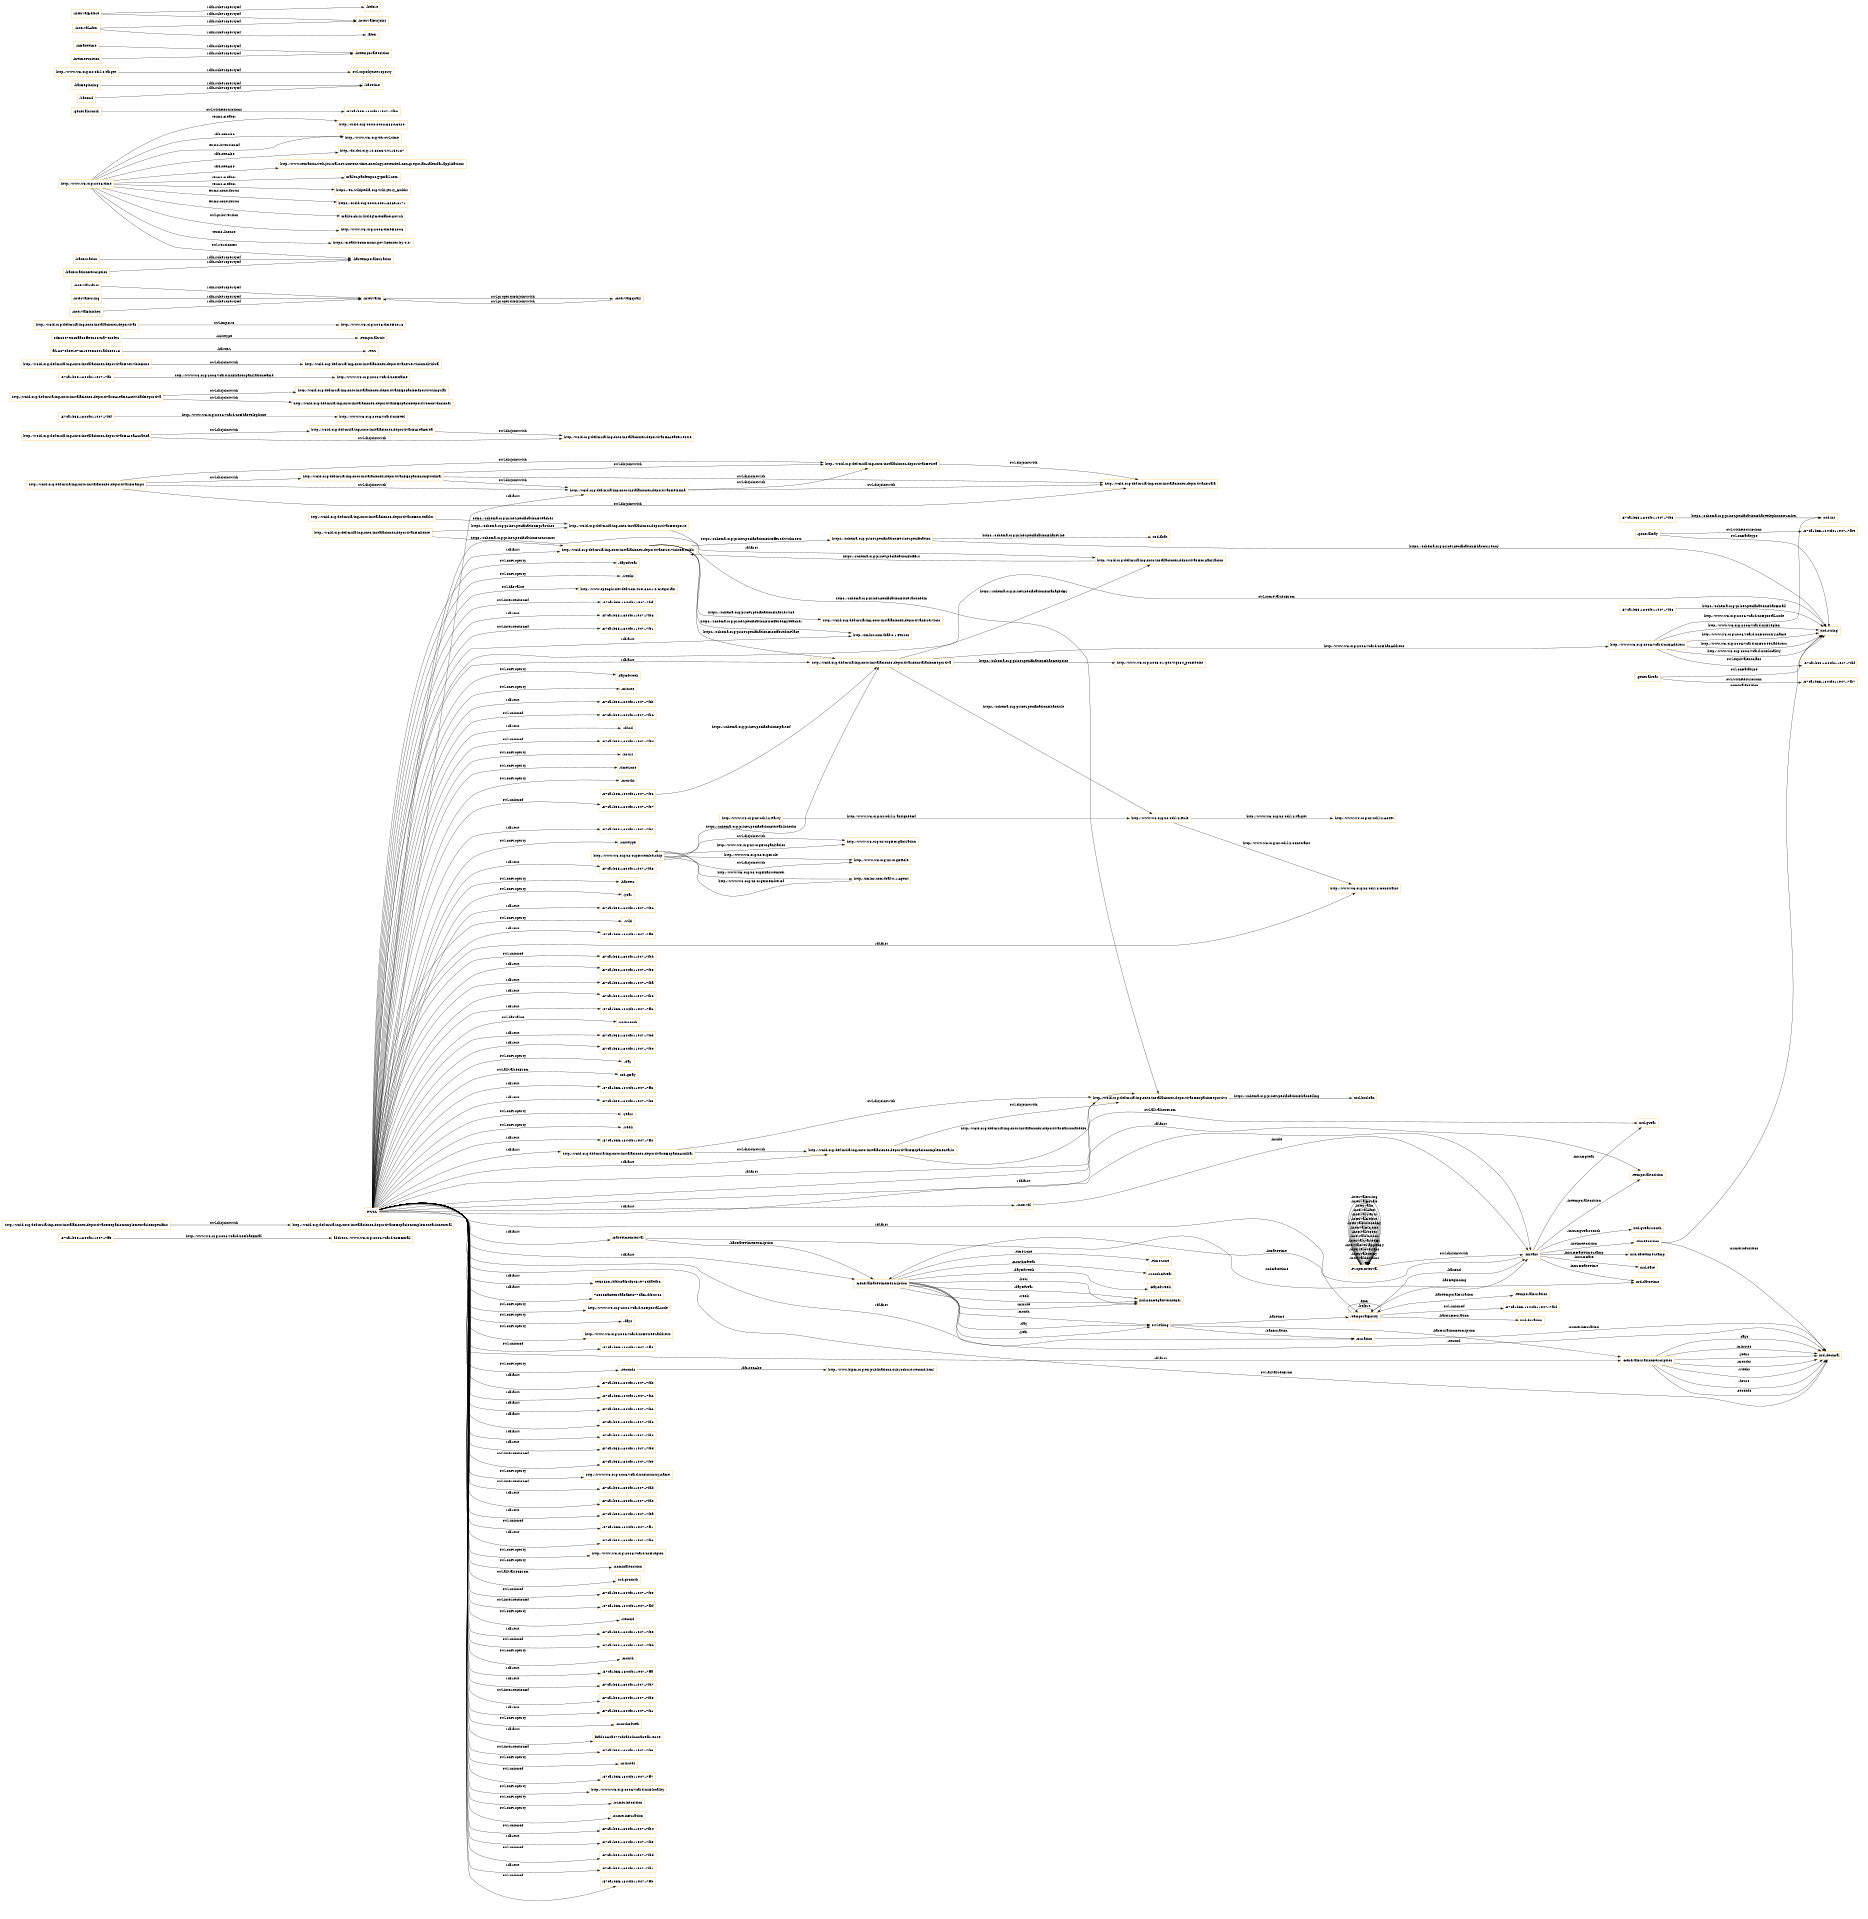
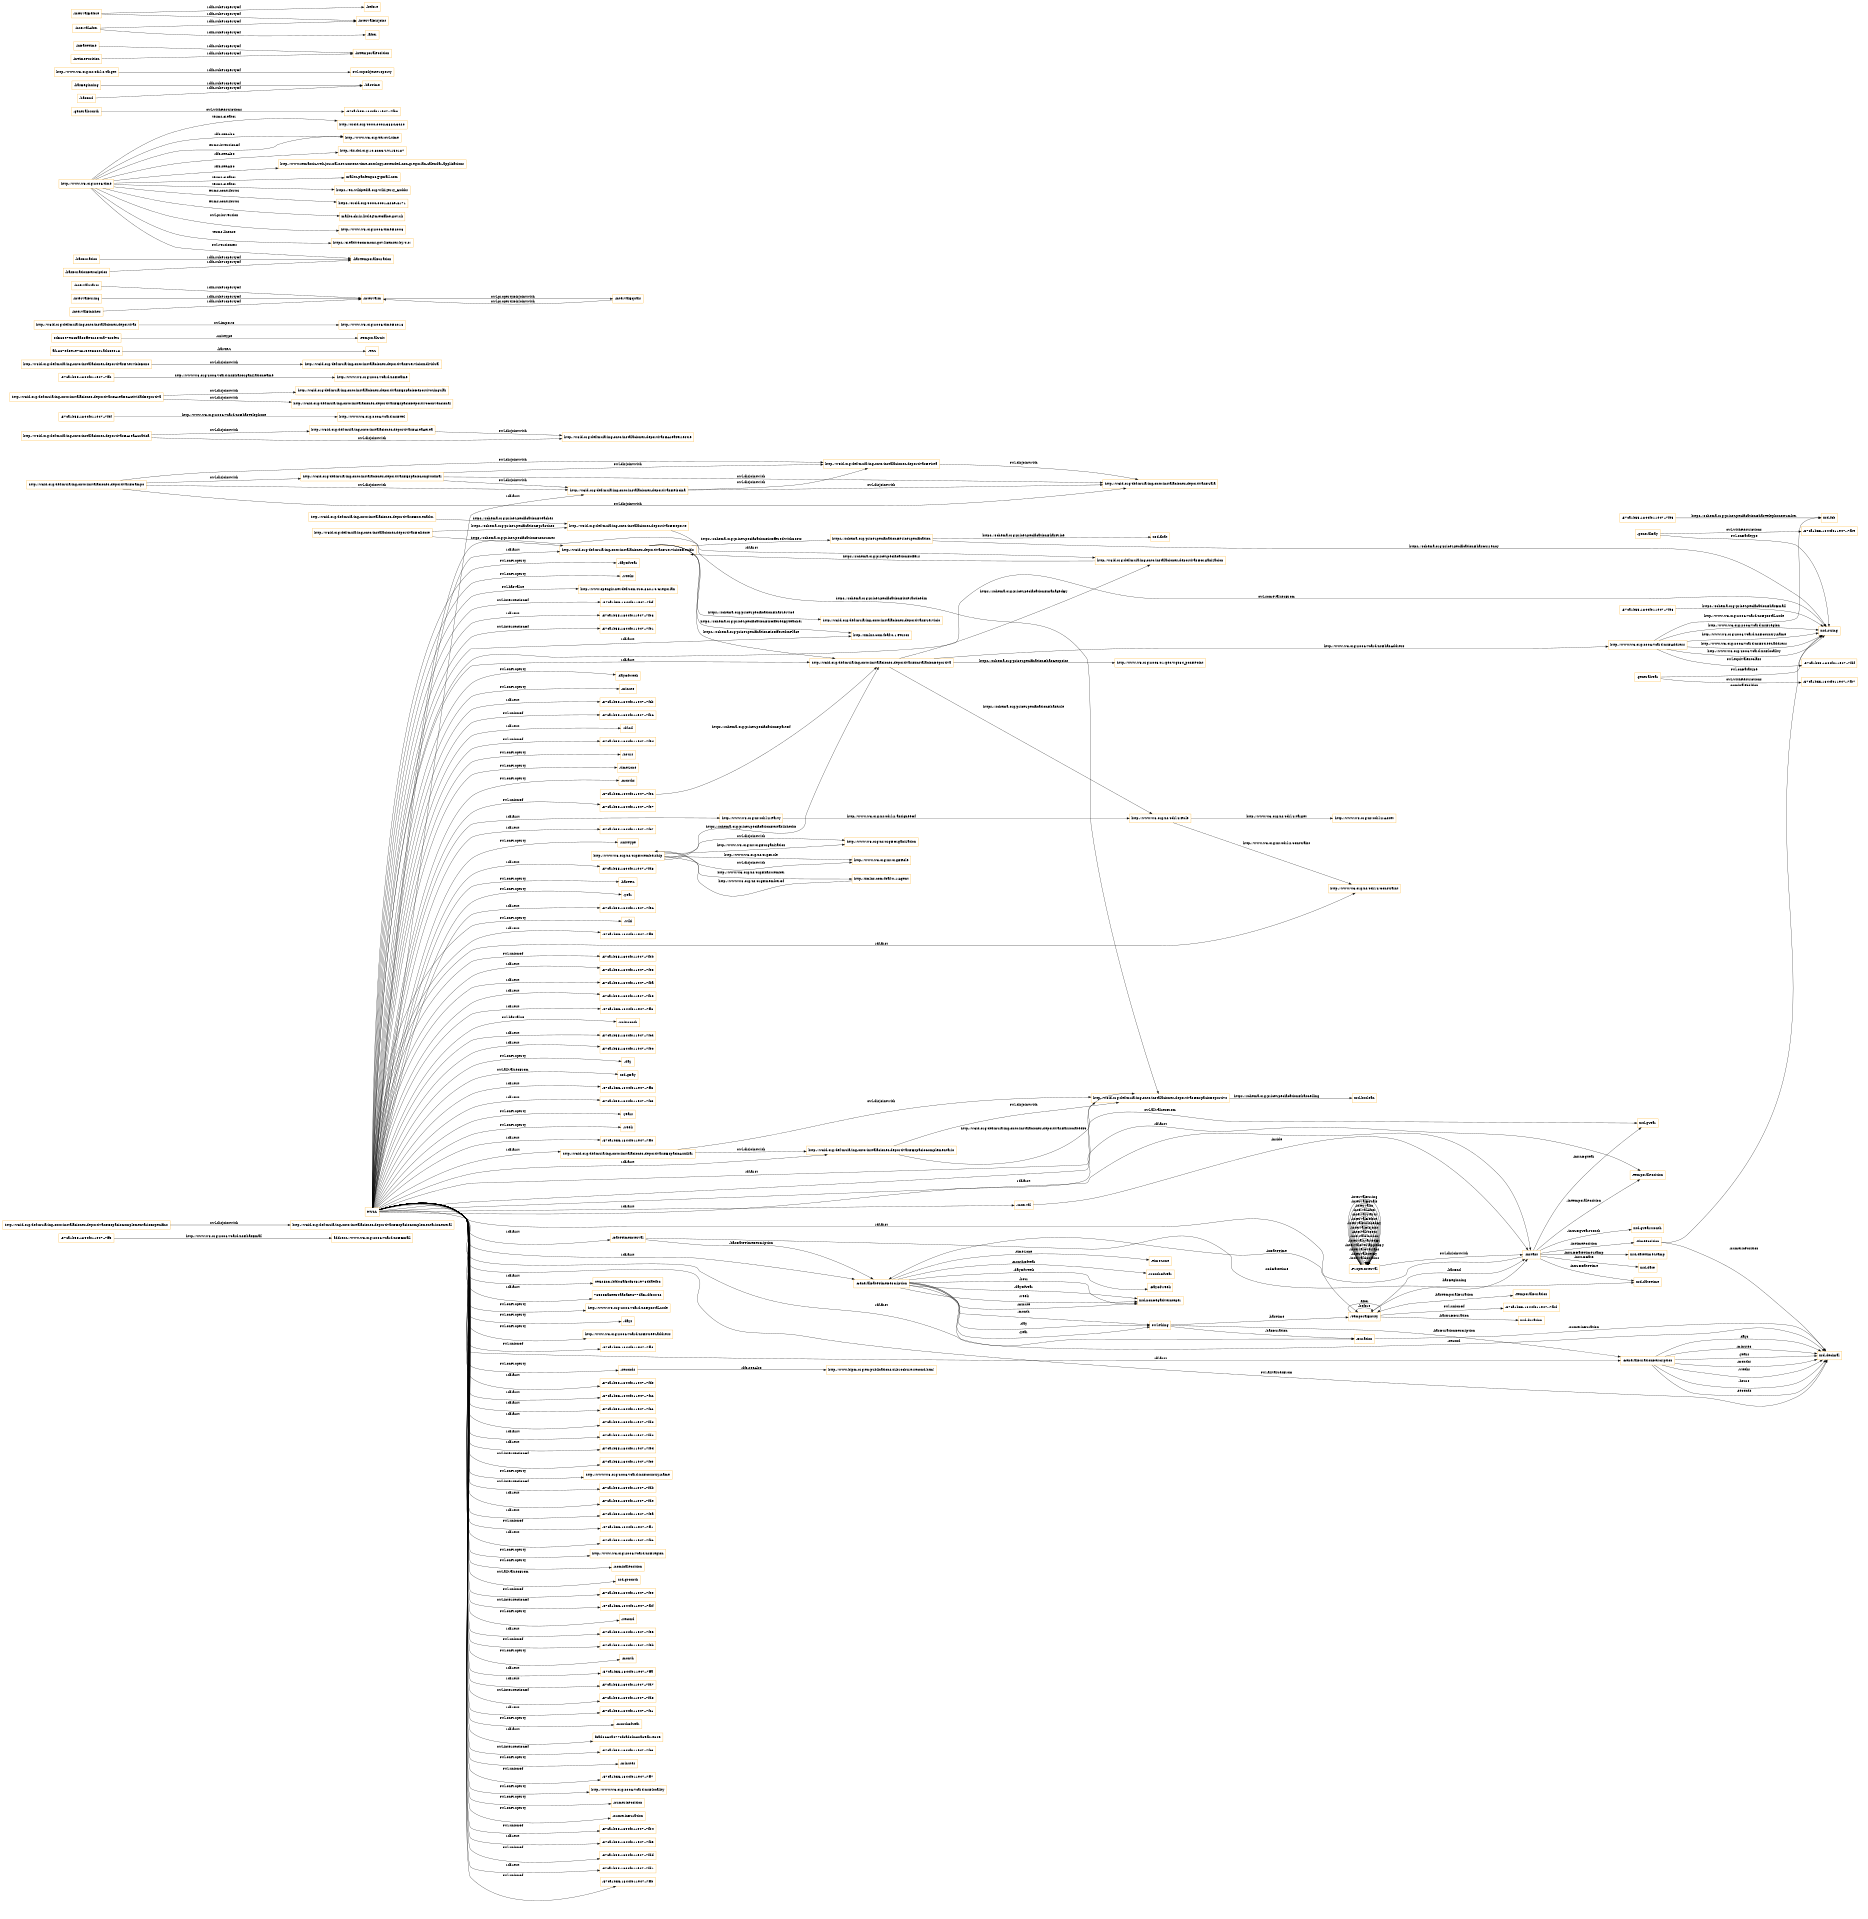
node "xsd:int": label "xsd:int" -> "xsd:fcb"
edge "NULL" -> "http://www.w3.org/ns/odrl/2/Party": added, label "rdf:first"
